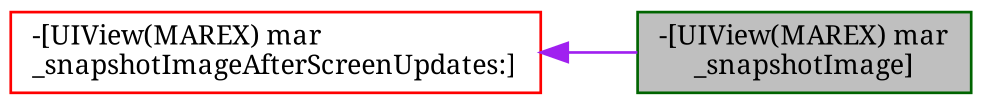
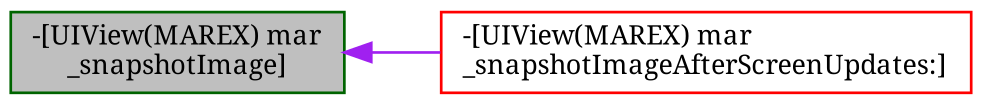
edge "-[UIView(MAREX) mar _snapshotImage]" -> "-[UIView(MAREX) mar _snapshotImageAfterScreenUpdates:]": reversed
